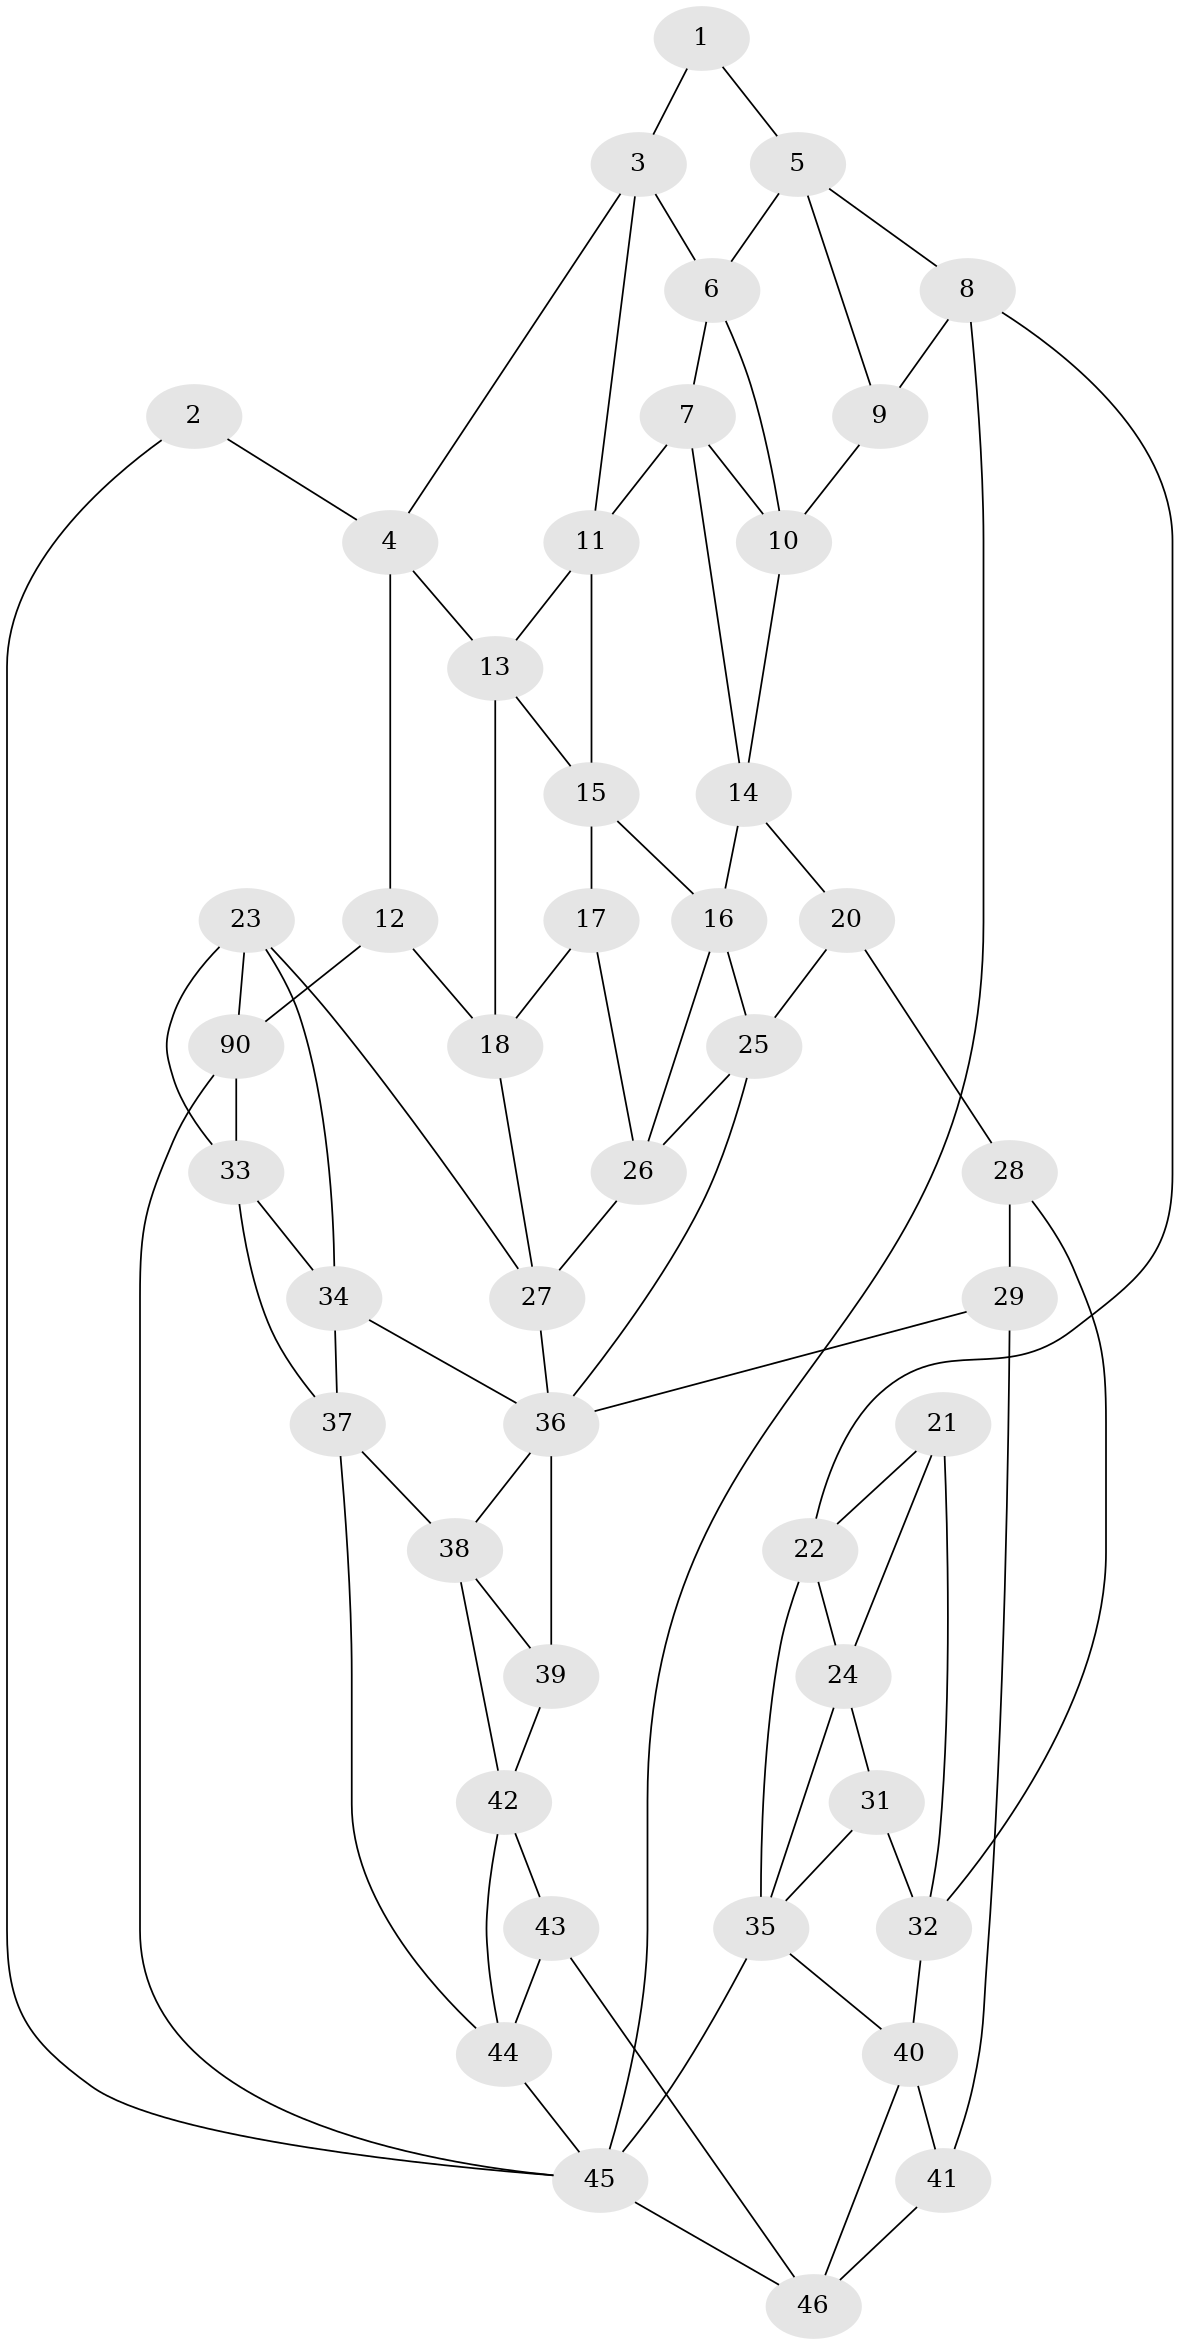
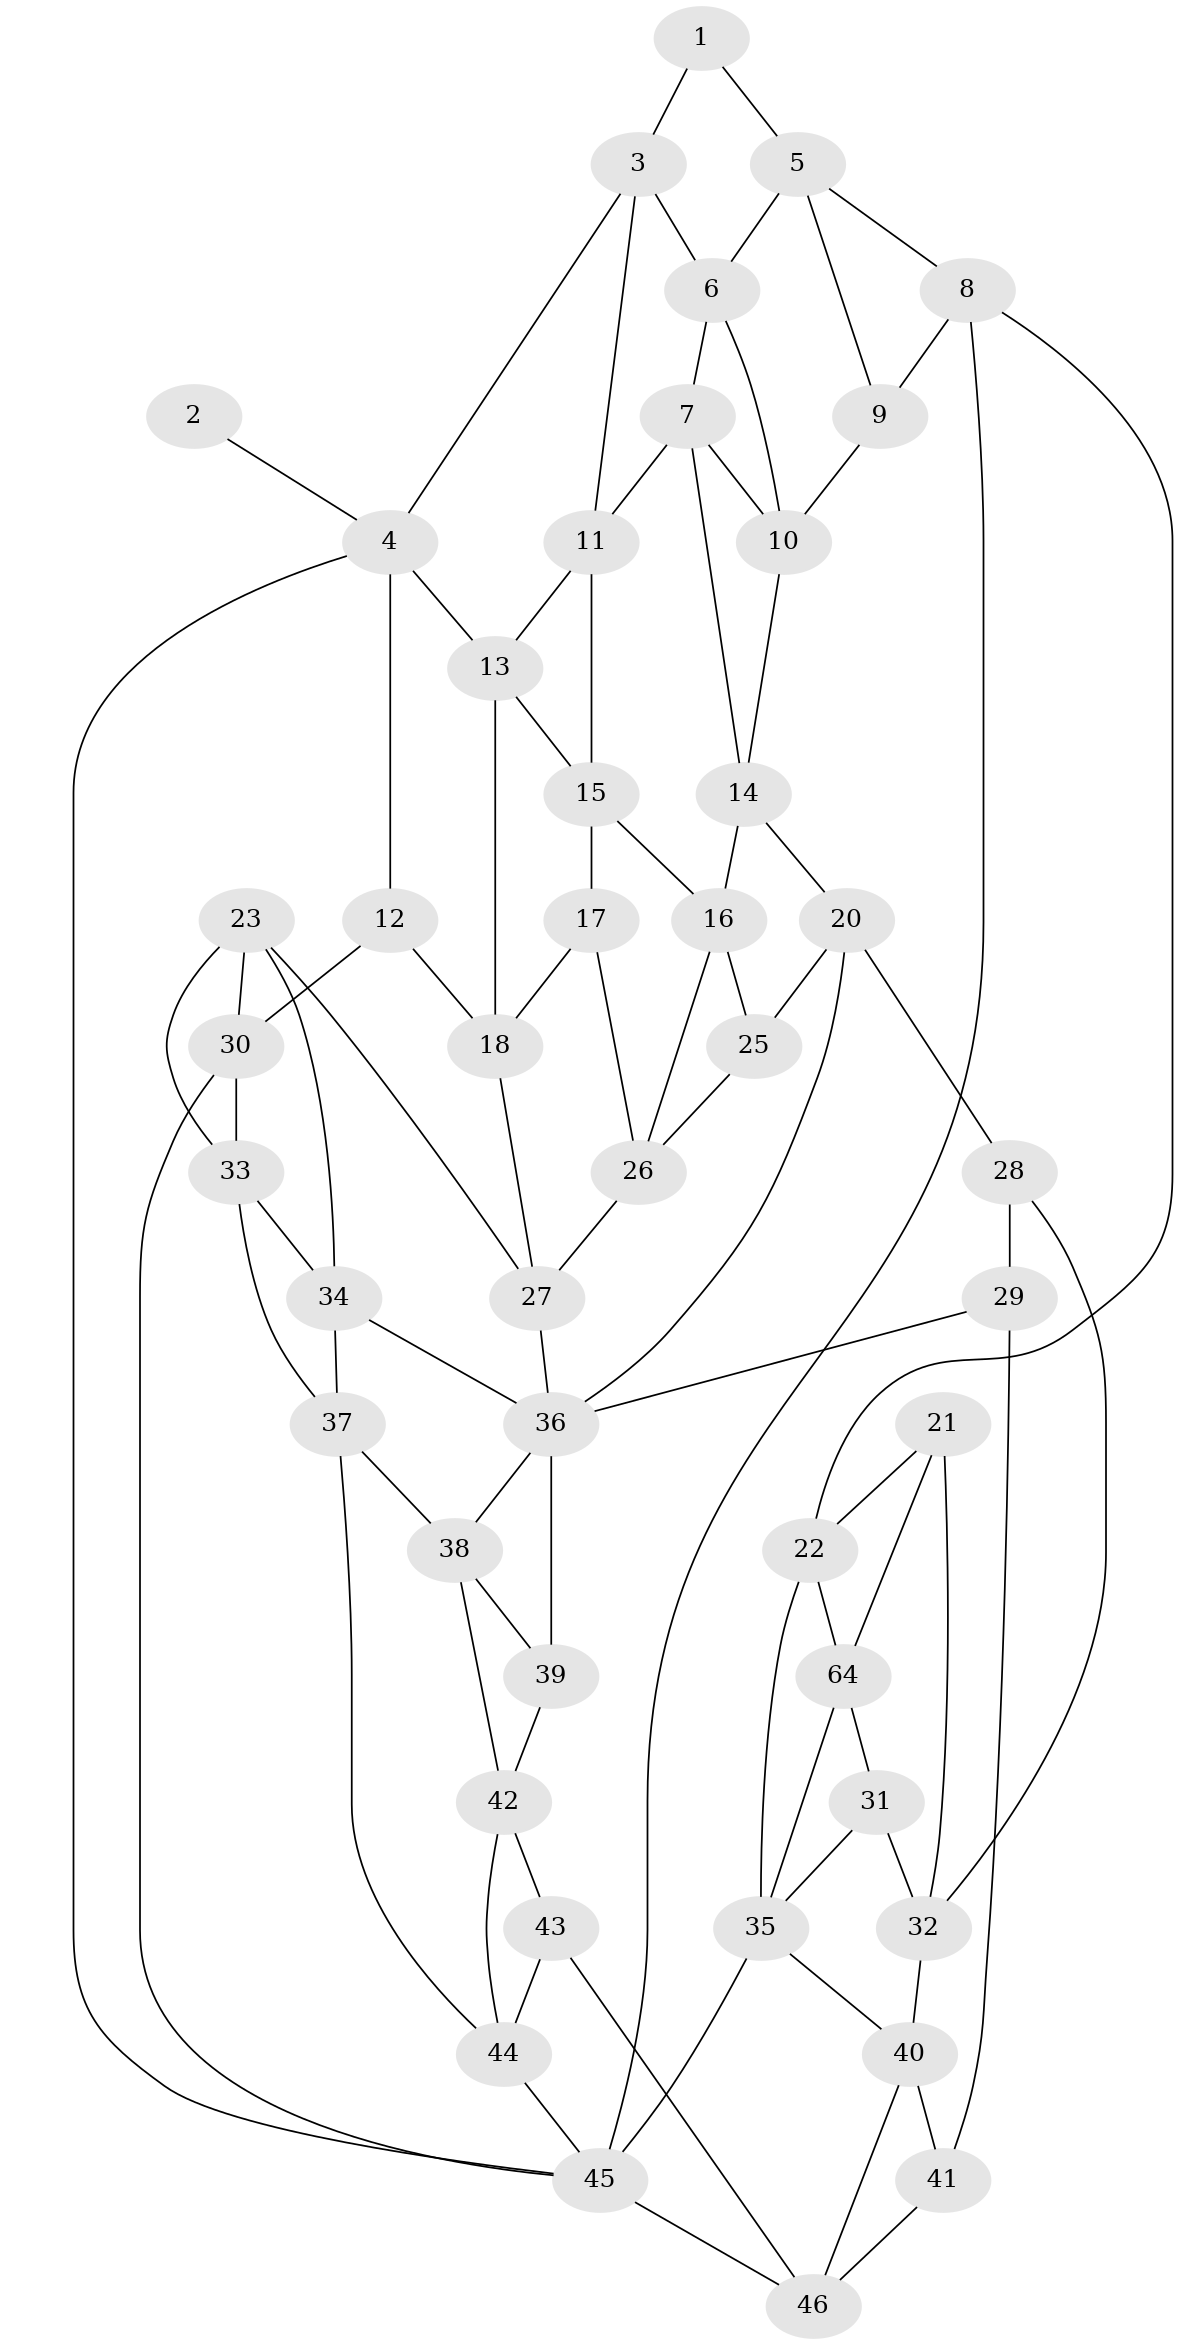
node "90": label "90" -> "30"
edge "25" -- "36": now "20" -- "36"
edge "2" -- "45": now "4" -- "45"
node "24": label "24" -> "64"
